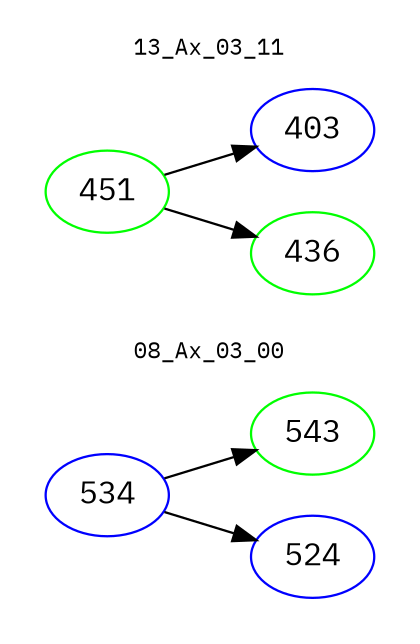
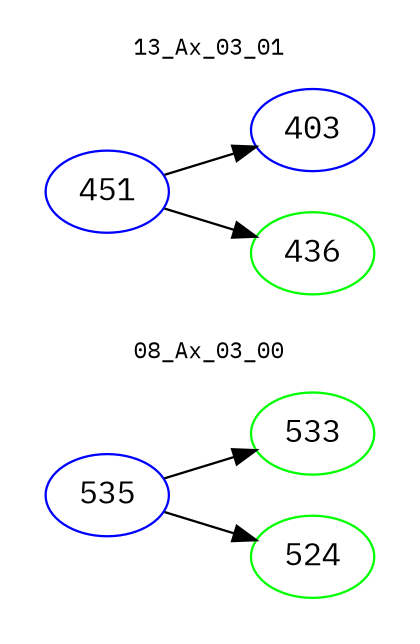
cluster "13_Ax_03_11": label "13_Ax_03_11" -> "13_Ax_03_01"
node "451": color green -> blue
node "543": label "543" -> "533"
node "534": label "534" -> "535"
node "524": color blue -> green
